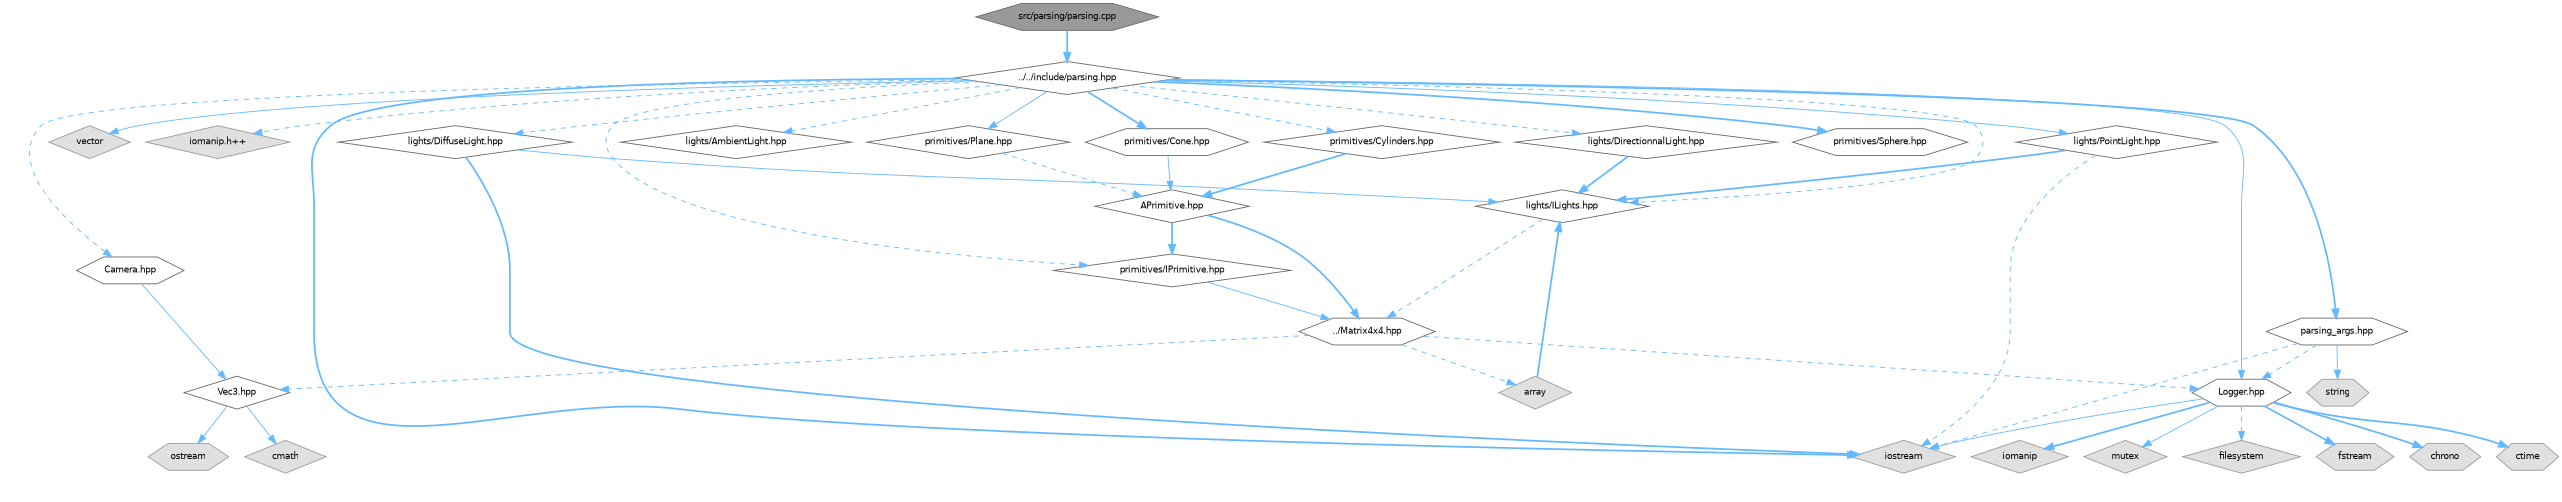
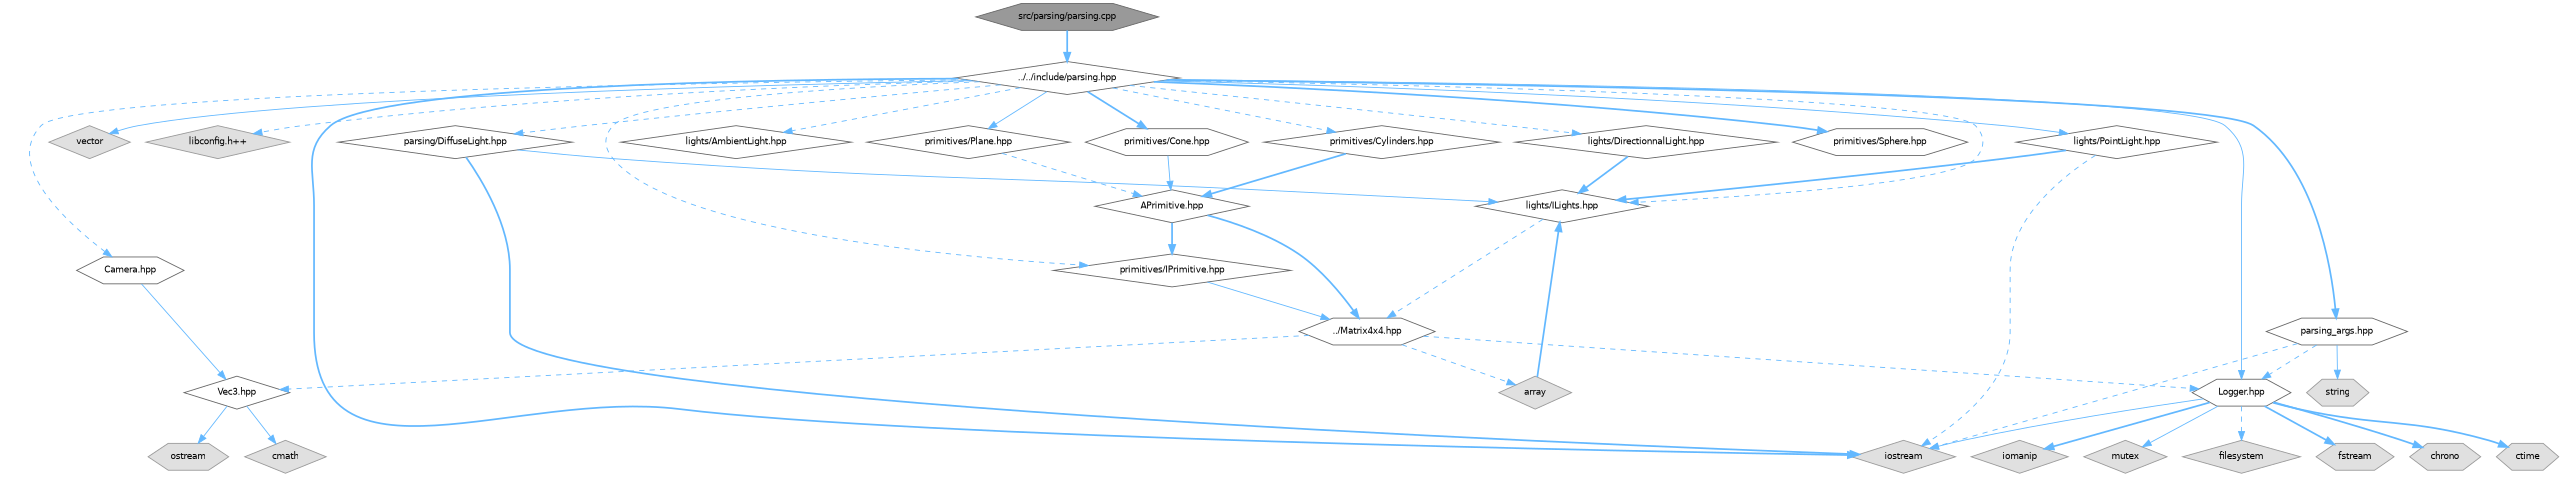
node "iomanip.h++": label "iomanip.h++" -> "libconfig.h++"
node "lights/DiffuseLight.hpp": label "lights/DiffuseLight.hpp" -> "parsing/DiffuseLight.hpp"
